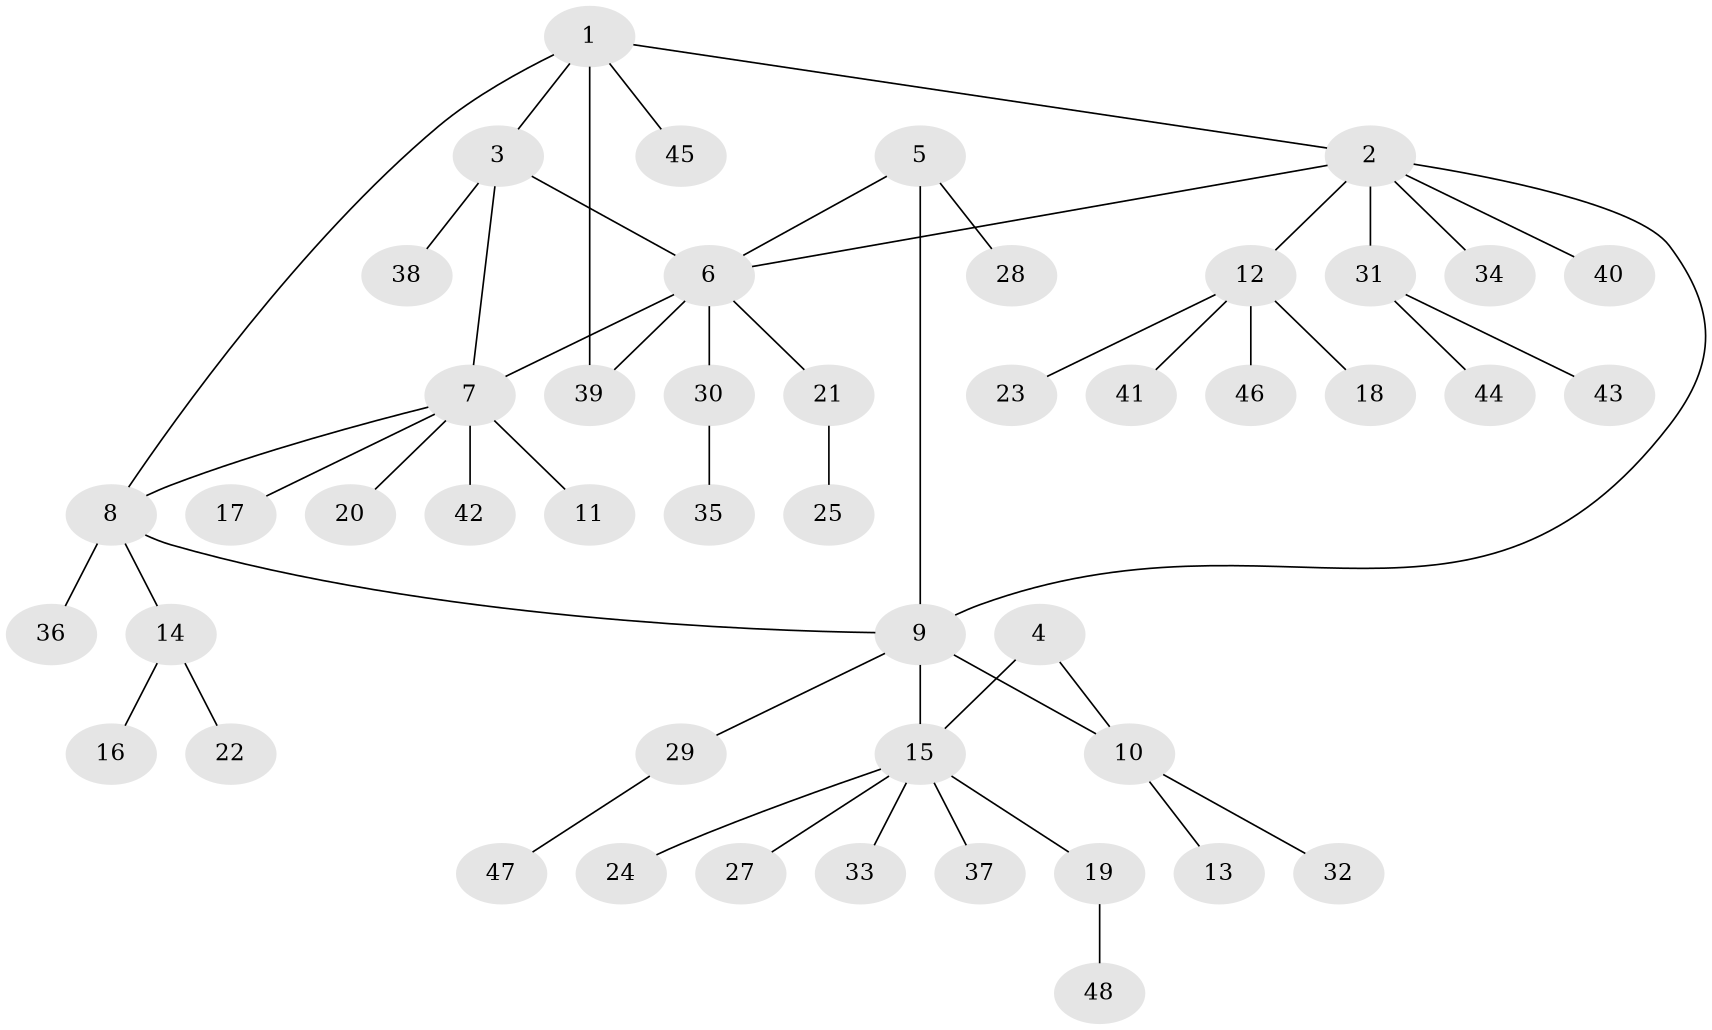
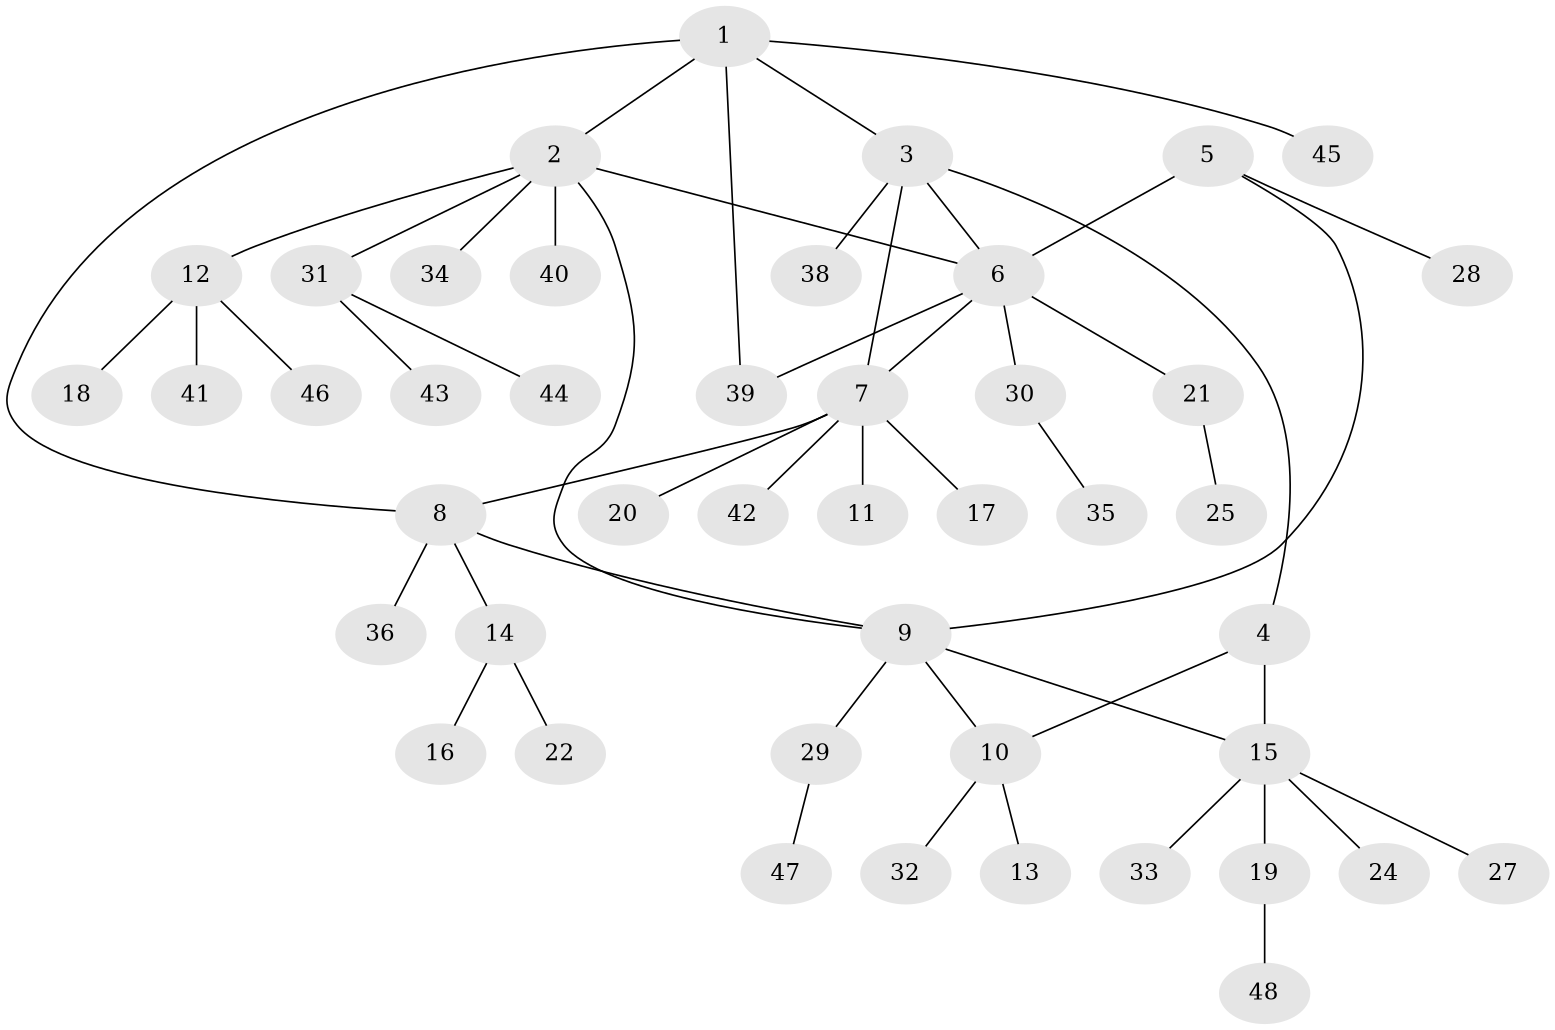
edge "3" -- "4": added
node "23": removed
node "37": removed
